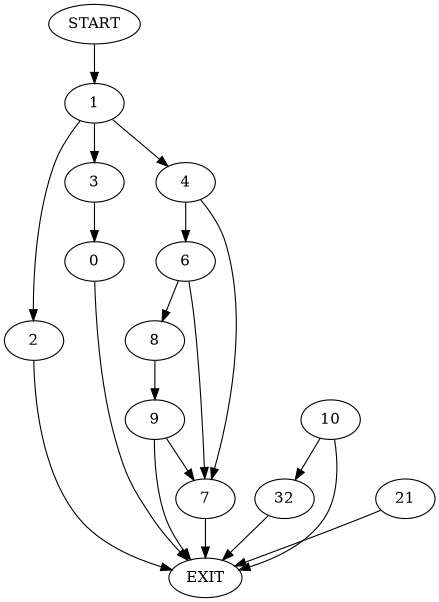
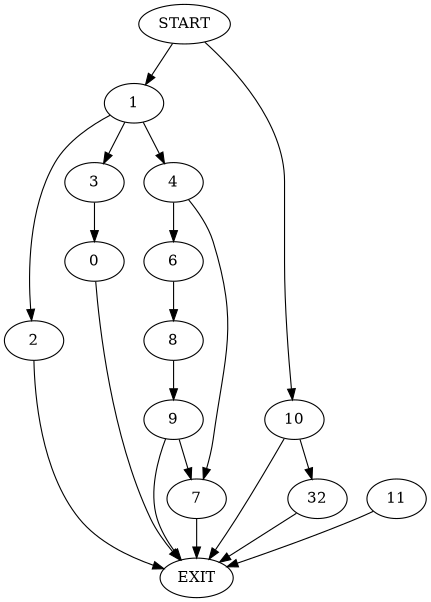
edge "START" -> "10": added
edge "6" -> "7": removed
node "21": label "21" -> "11"
